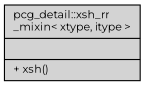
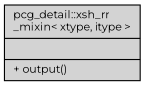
node "pcg_detail::xsh_rr": text "+ xsh()" -> "+ output()"
